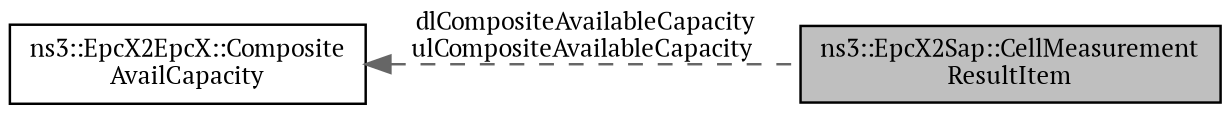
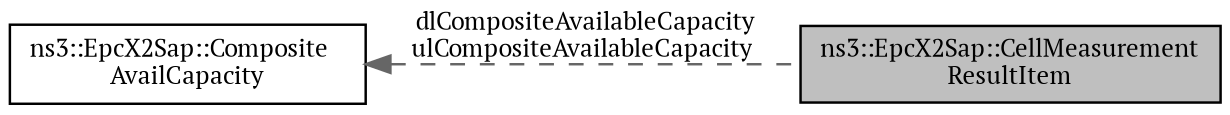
node "ns3::EpcX2EpcX::Composite AvailCapacity": label "ns3::EpcX2EpcX::Composite AvailCapacity" -> "ns3::EpcX2Sap::Composite AvailCapacity"
